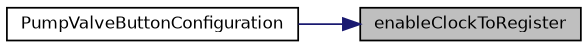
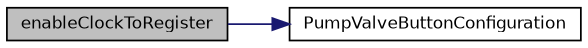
edge "PumpValveButtonConfiguration" -> "enableClockToRegister": reversed
